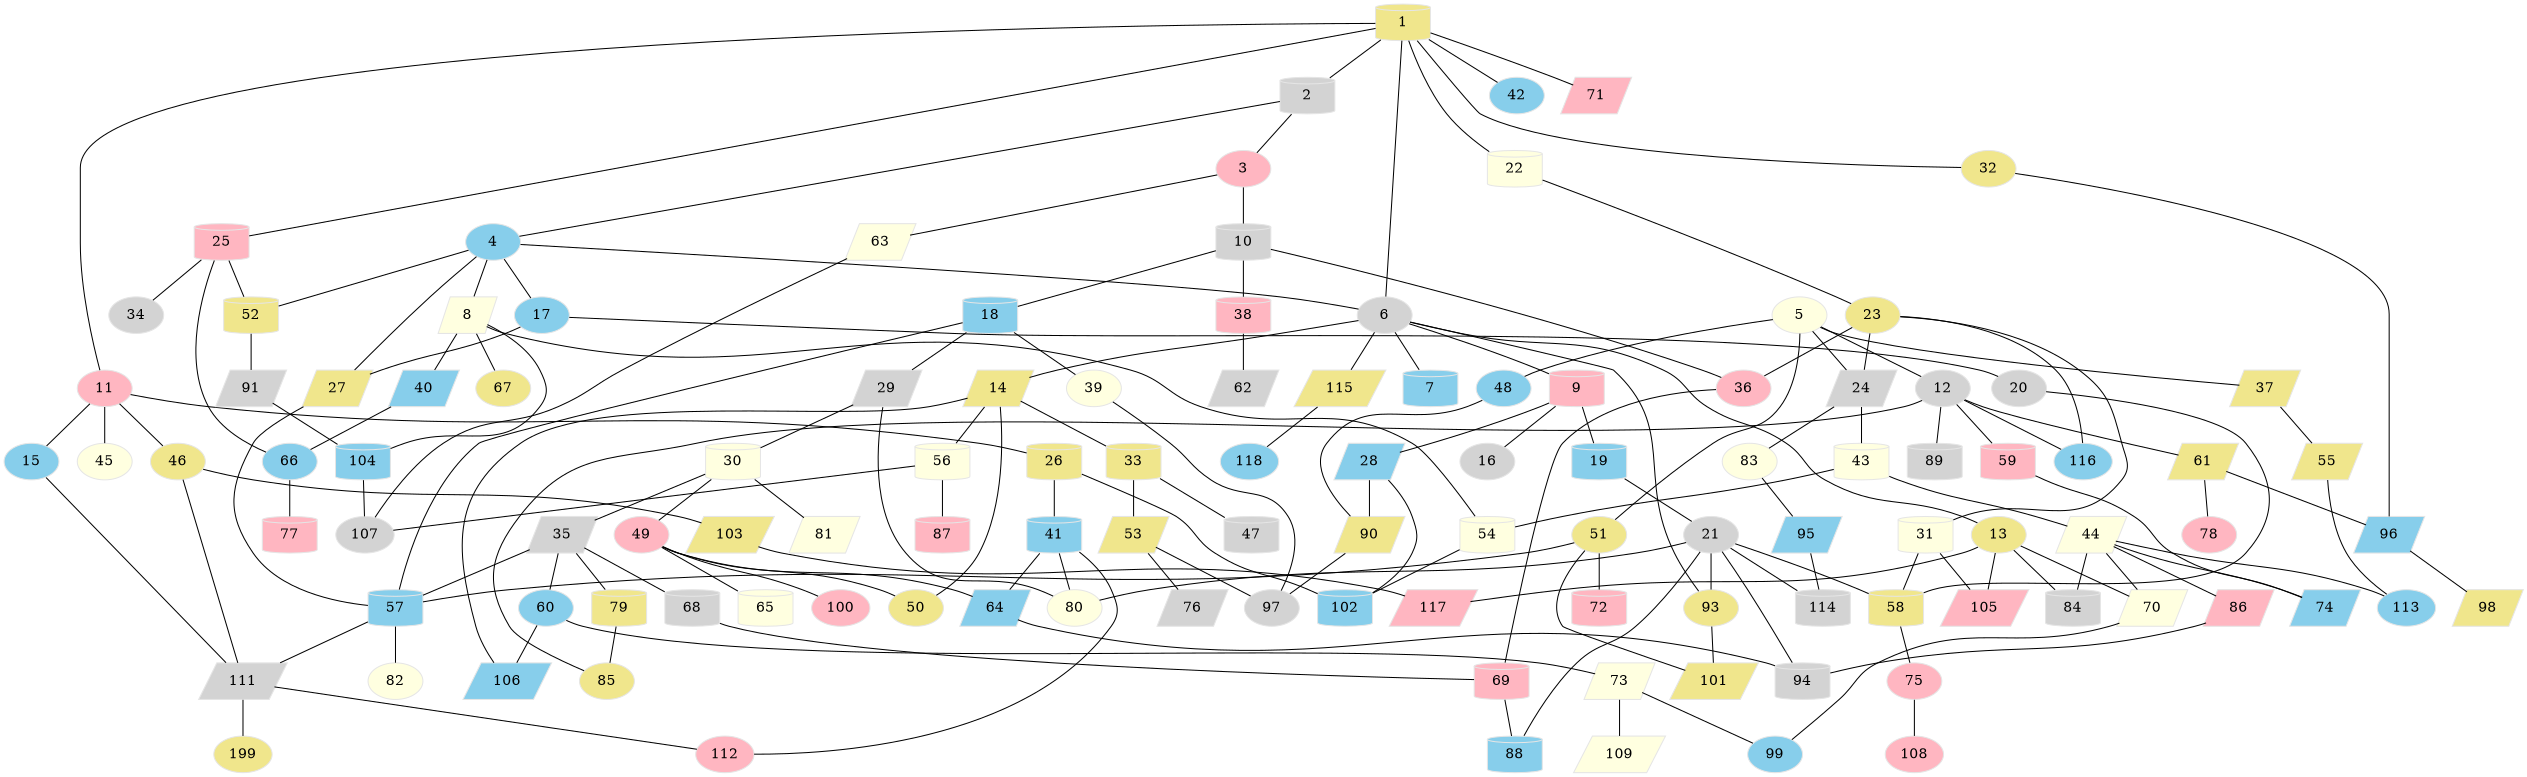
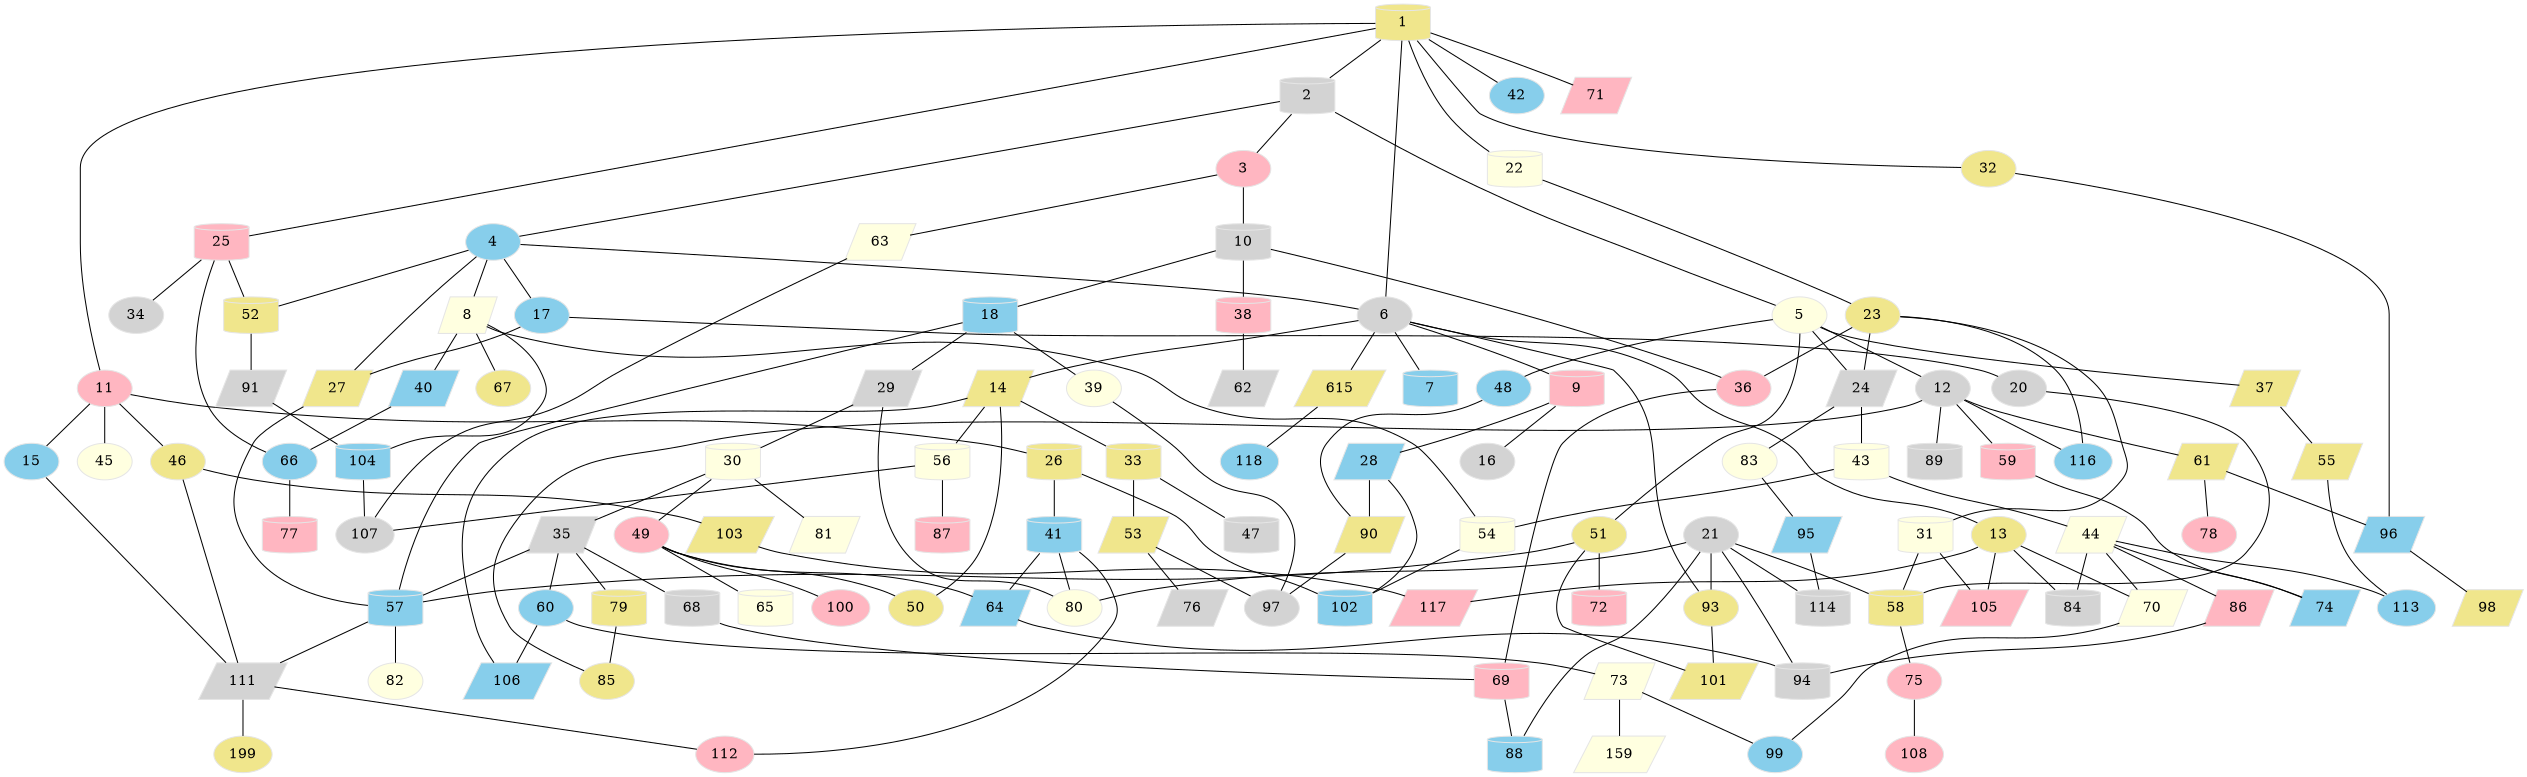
edge "2" -- "5": added
node "115": label "115" -> "615"
node "19": removed
node "109": label "109" -> "159"
